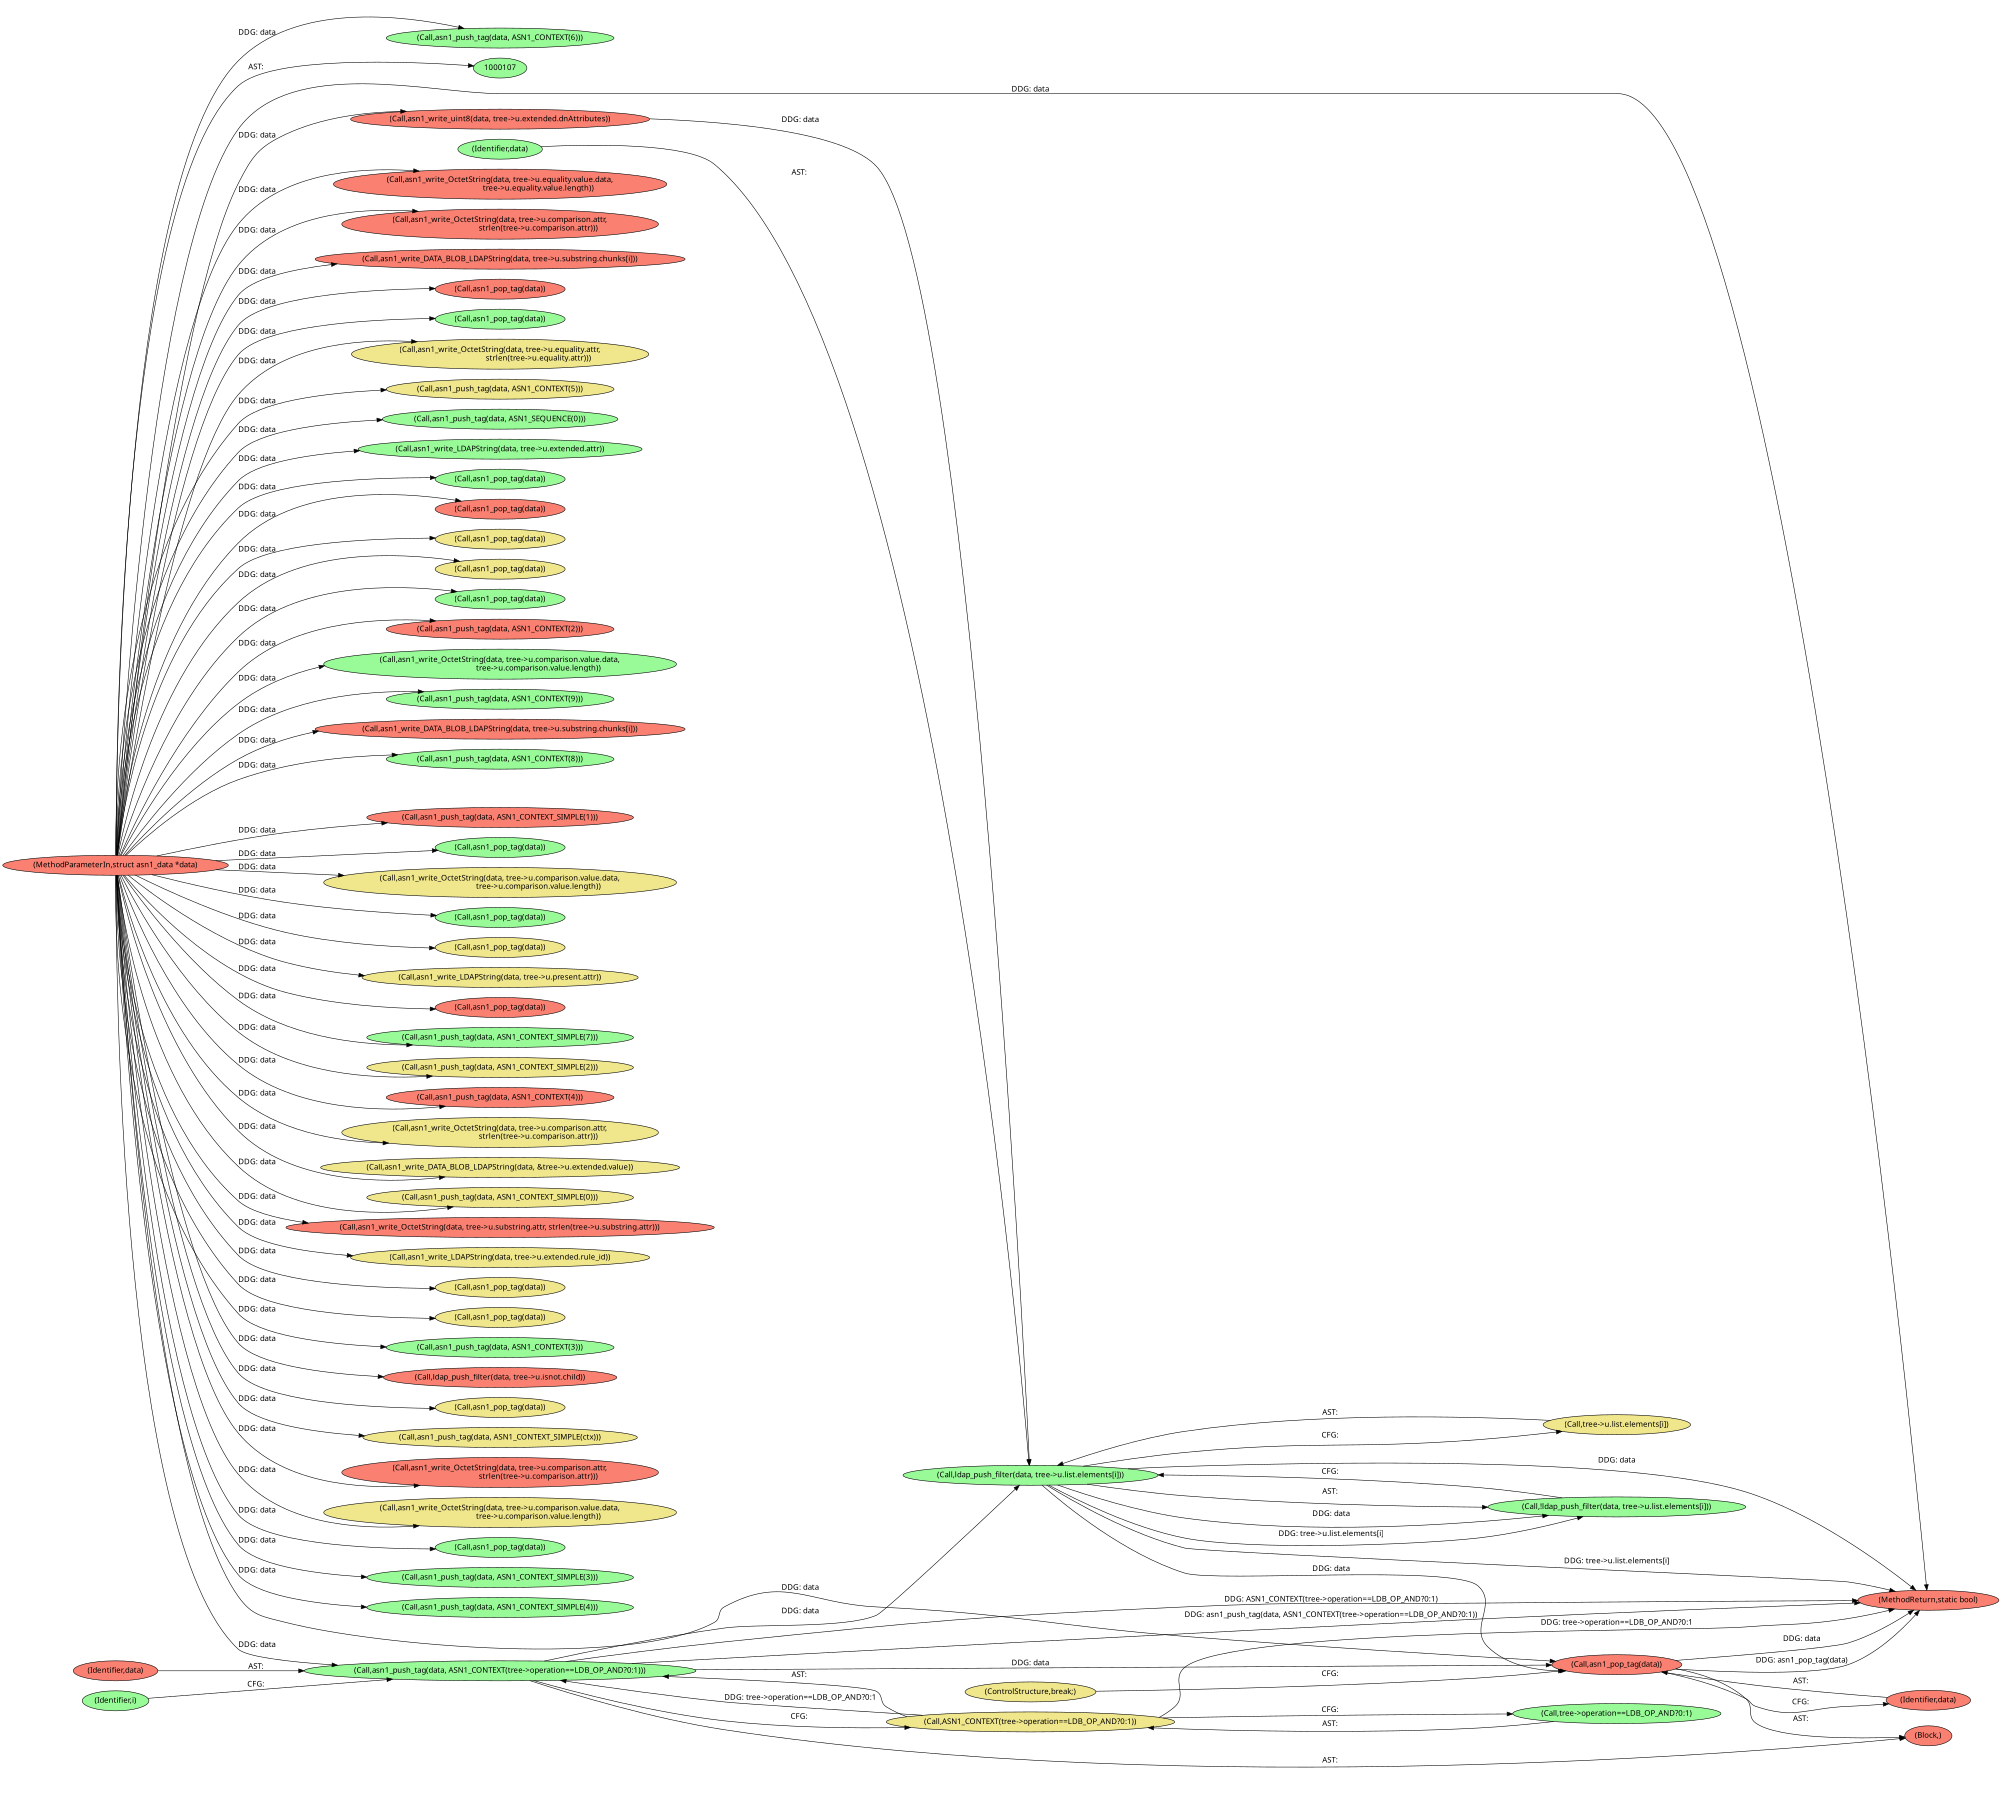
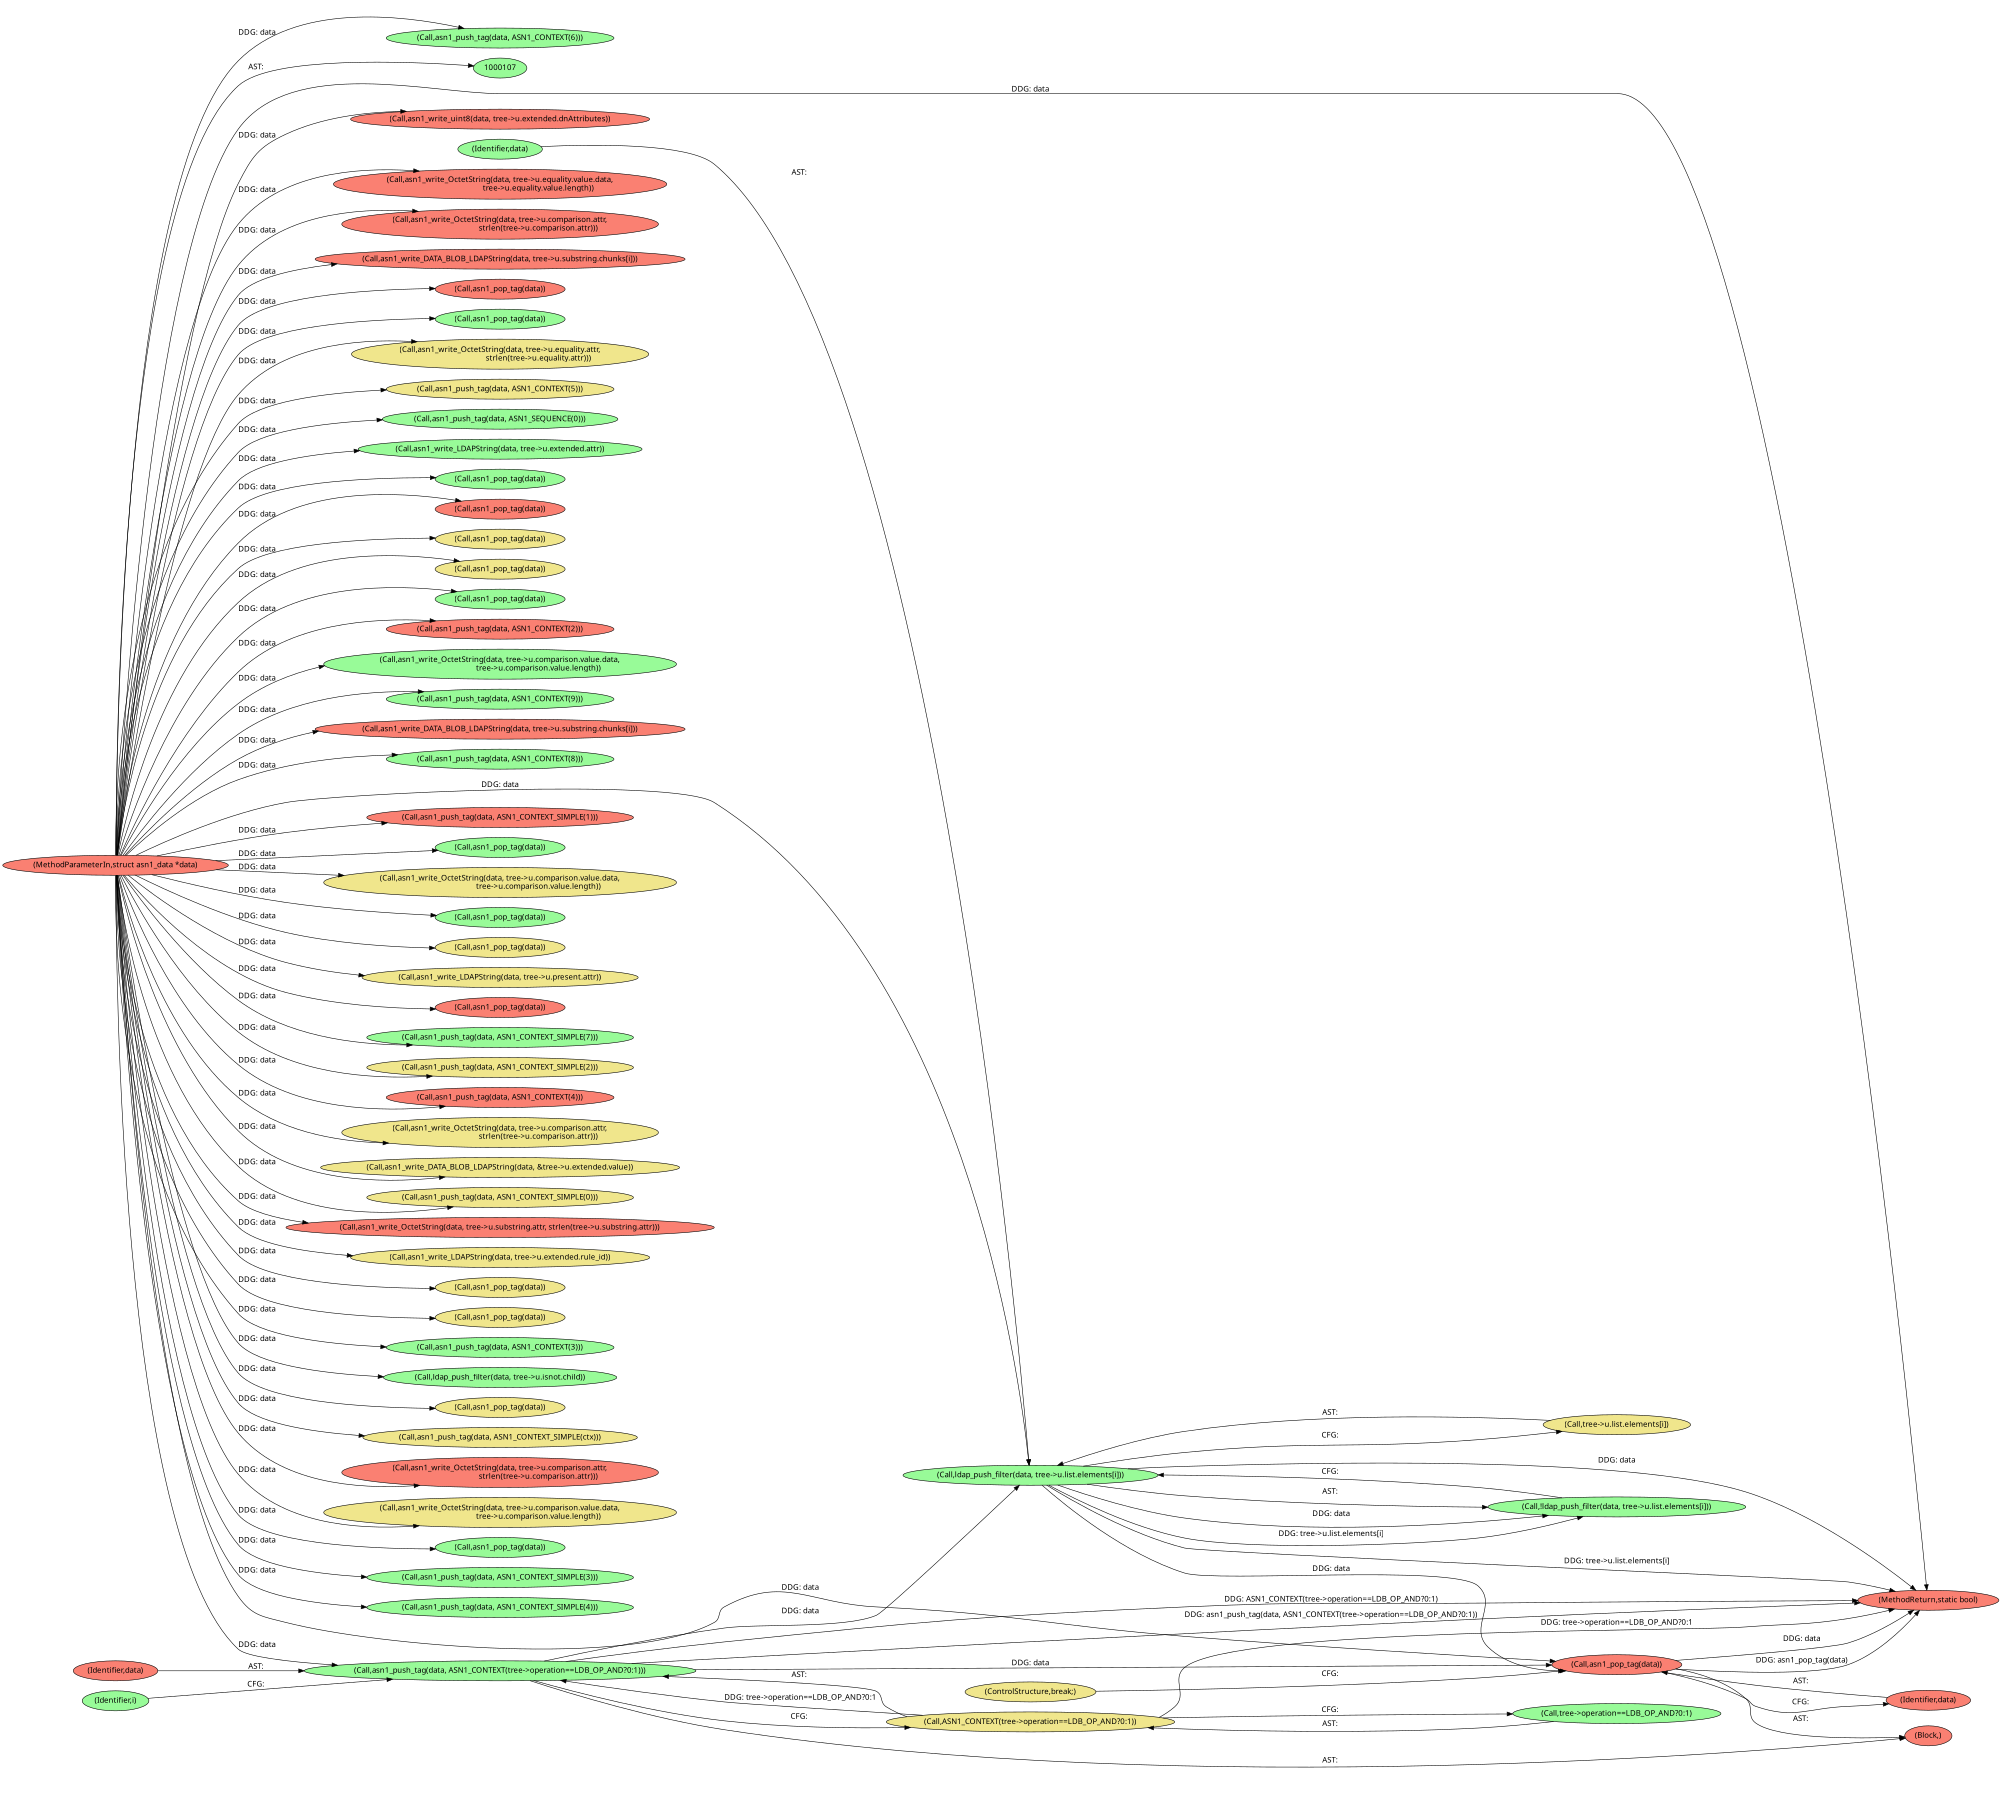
edge "(Call,asn1_write_uint8(data, tree->u.extended.dnAttributes))" -> "(Call,ldap_push_filter(data, tree->u.list.elements[i]))": now "(MethodParameterIn,struct asn1_data *data)" -> "(Call,ldap_push_filter(data, tree->u.list.elements[i]))"
node "(Call,ldap_push_filter(data, tree->u.isnot.child))": fillcolor salmon -> palegreen
